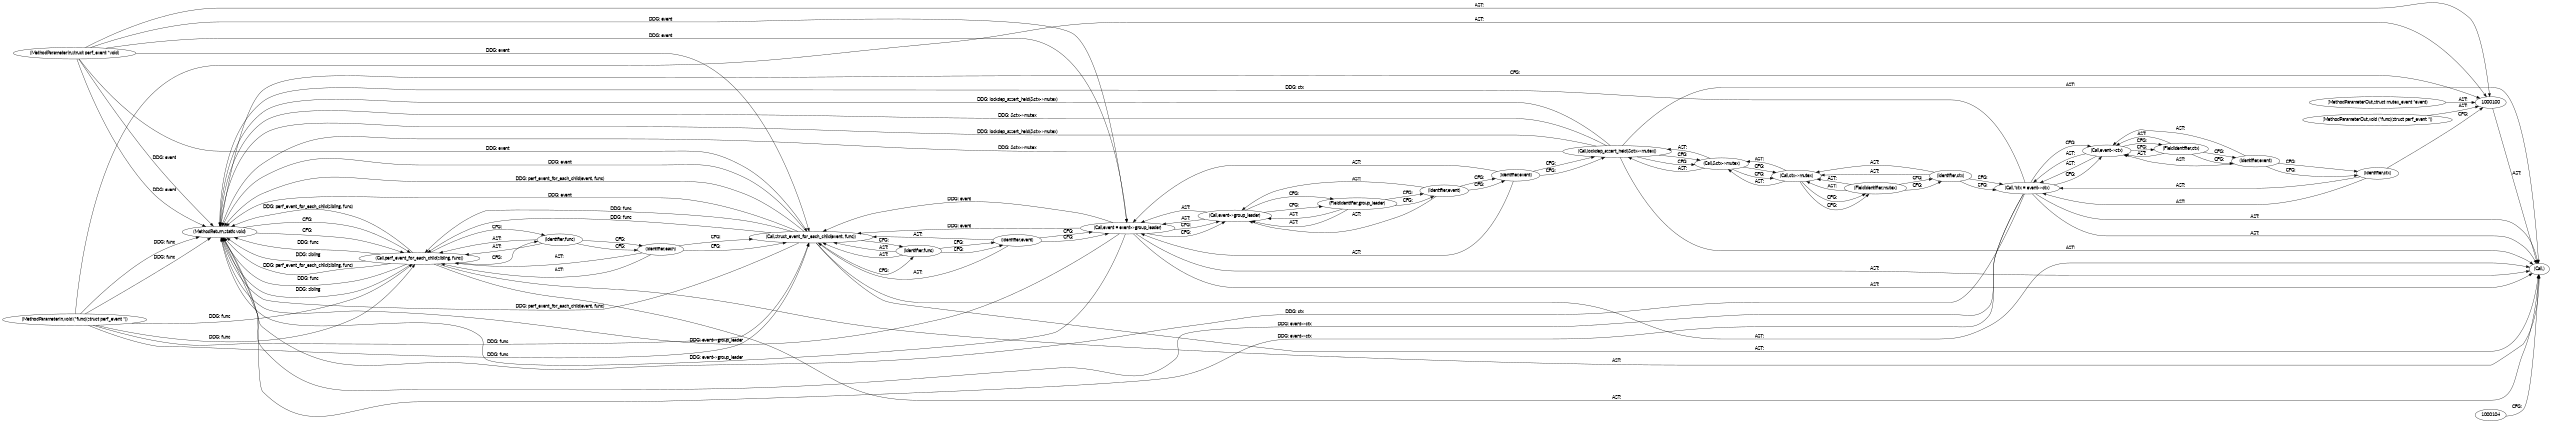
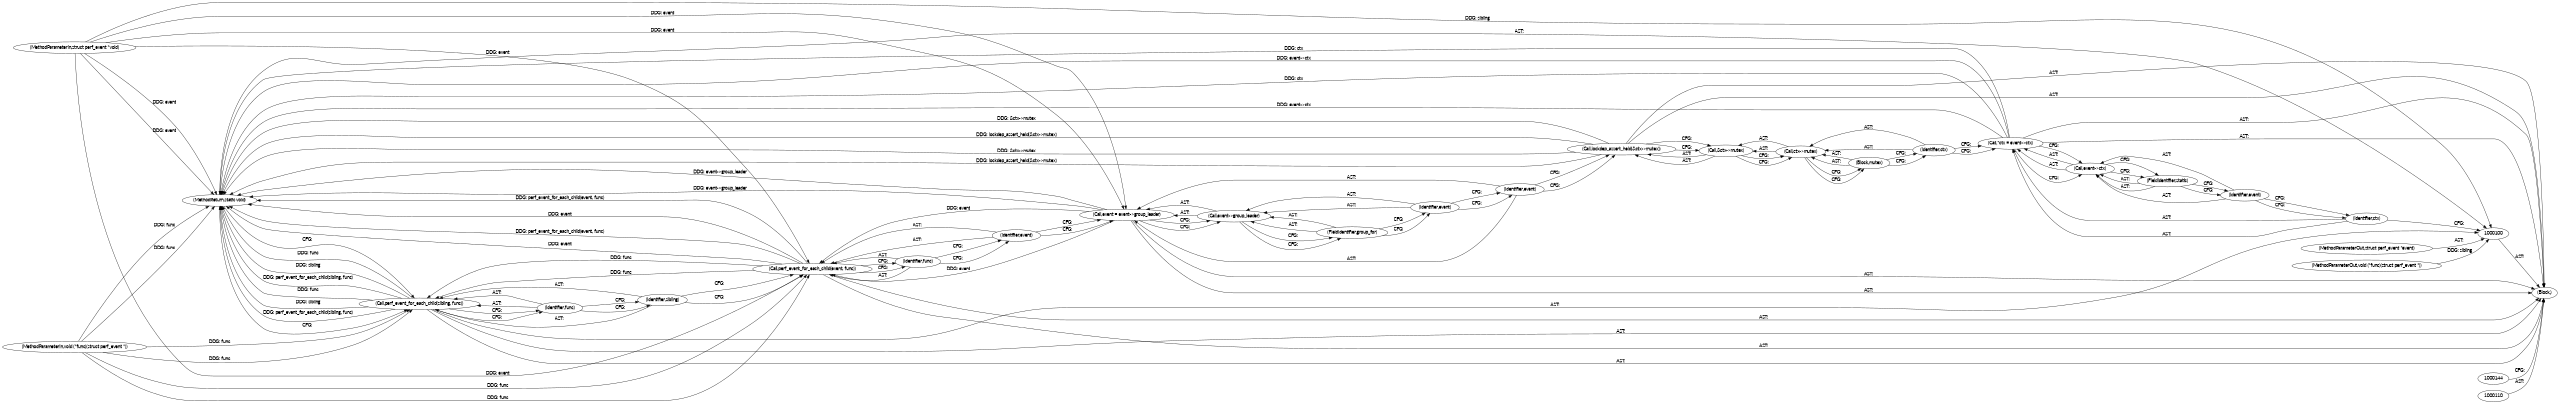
edge "(MethodParameterIn,struct perf_event *void)" -> "1000100": label "AST: " -> "DDG: sibling"
edge "(MethodParameterIn,void (*func)(struct perf_event *))" -> "1000100": now "(Call,perf_event_for_each_child(sibling, func))" -> "1000100"
edge "(MethodReturn,static void)" -> "1000100": label "CFG: " -> "AST: "
node "(MethodParameterOut,struct mutex_event *event)": label "(MethodParameterOut,struct mutex_event *event)" -> "(MethodParameterOut,struct perf_event *event)"
edge "(MethodParameterOut,void (*func)(struct perf_event *))" -> "1000100": label "AST: " -> "DDG: sibling"
node "(FieldIdentifier,ctx)": label "(FieldIdentifier,ctx)" -> "(FieldIdentifier,static)"
node "(FieldIdentifier,mutex)": label "(FieldIdentifier,mutex)" -> "(Block,mutex)"
node "(FieldIdentifier,group_leader)": label "(FieldIdentifier,group_leader)" -> "(FieldIdentifier,group_for)"
node "(Call,struct_event_for_each_child(event, func))": label "(Call,struct_event_for_each_child(event, func))" -> "(Call,perf_event_for_each_child(event, func))"
node "(Identifier,each)": label "(Identifier,each)" -> "(Identifier,sibling)"
node "(Call,)": label "(Call,)" -> "(Block,)"
node "1000110": added
node "1000104": label "1000104" -> "1000144"
